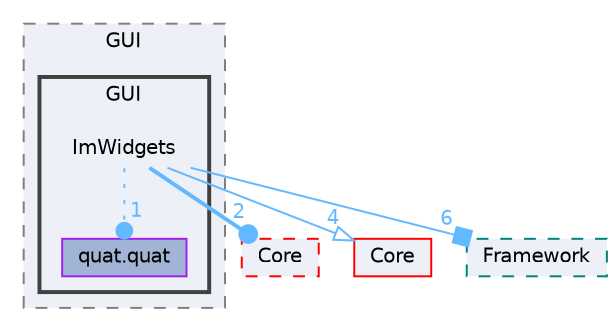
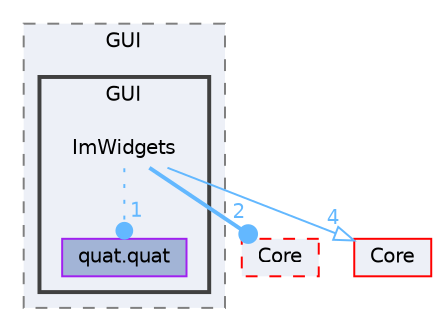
node "Framework": removed
